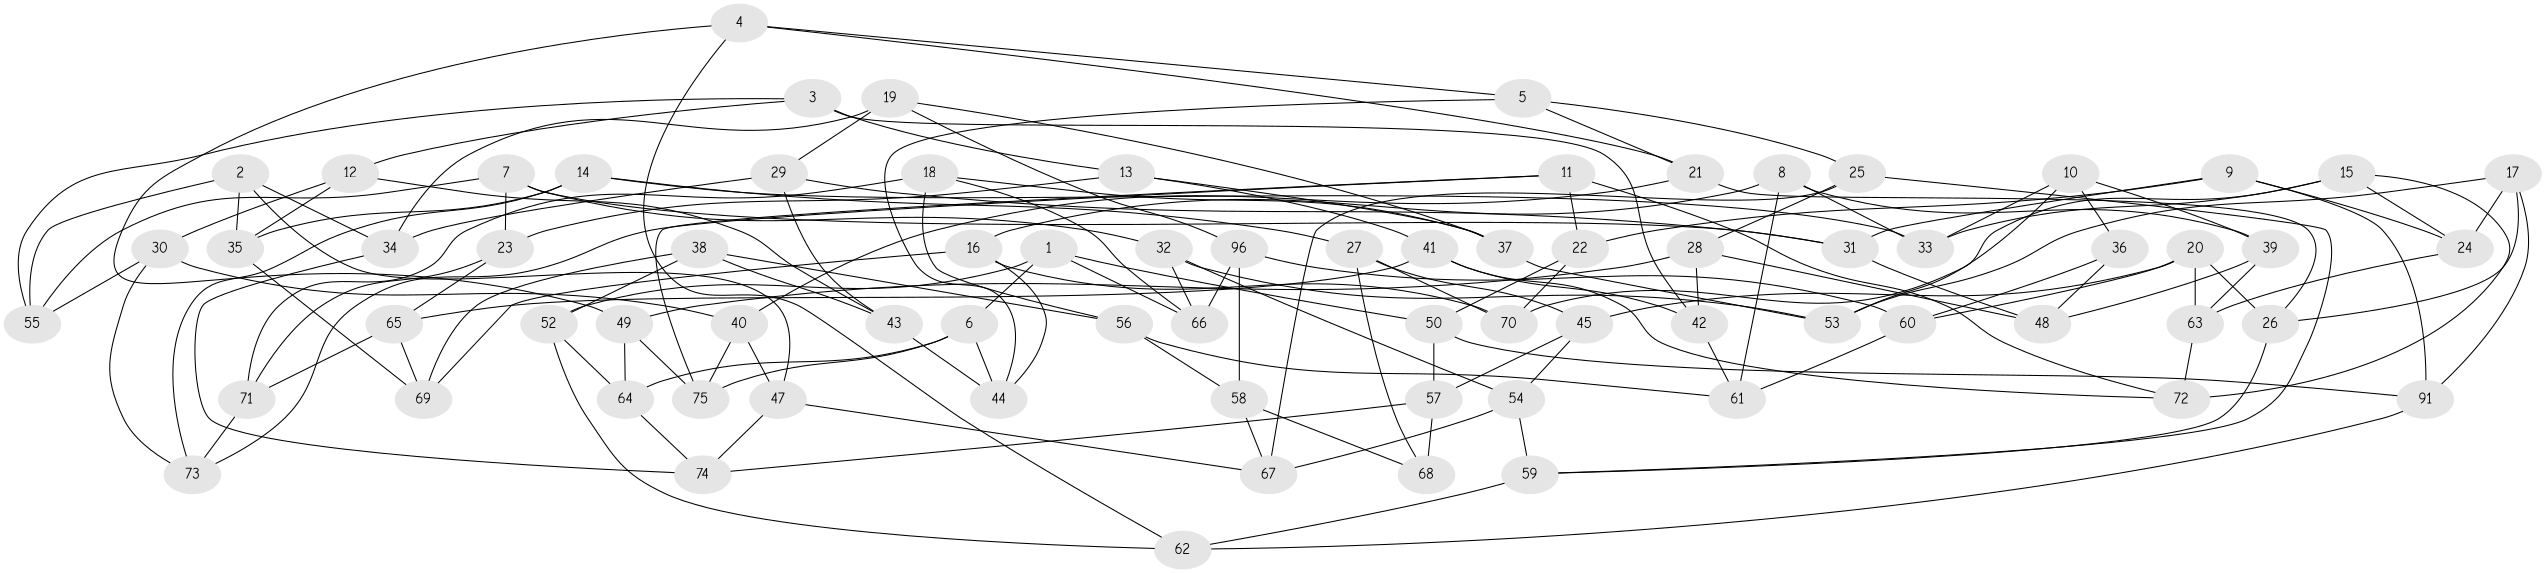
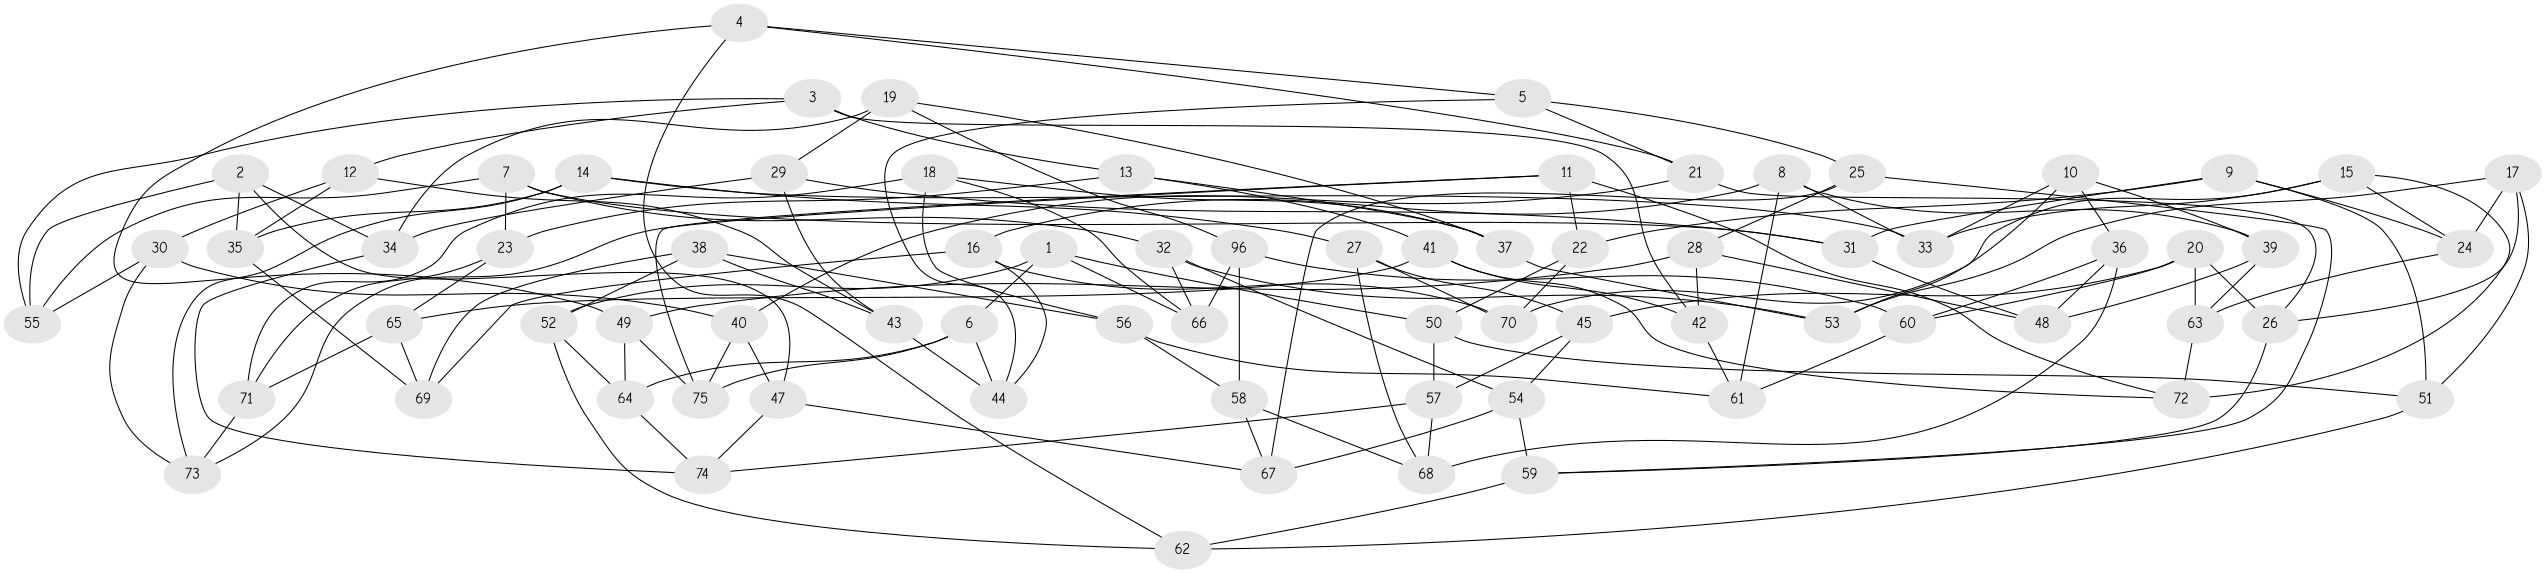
node "91": label "91" -> "51"
edge "36" -- "68": added
